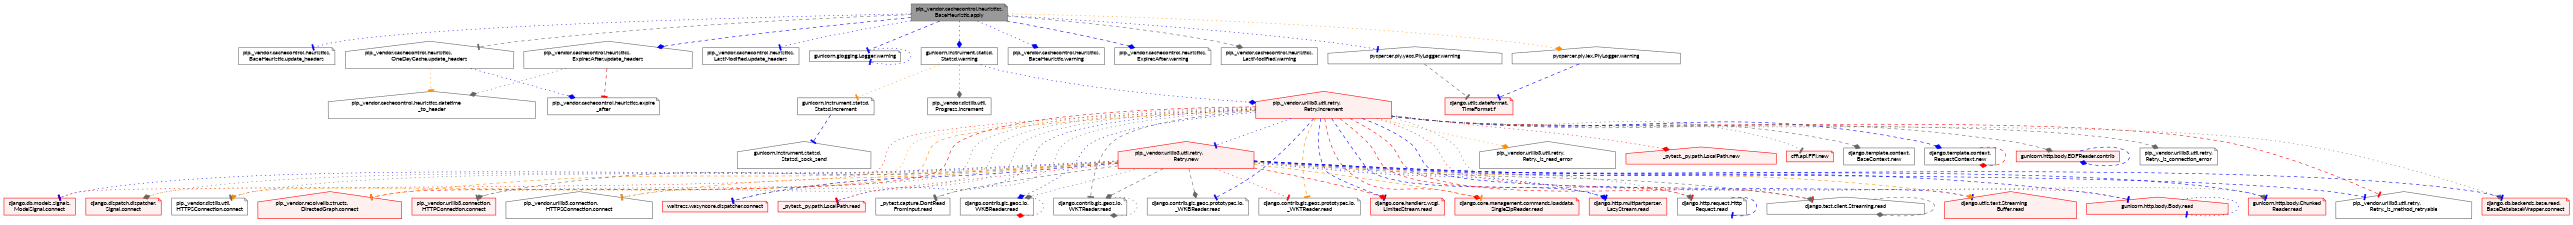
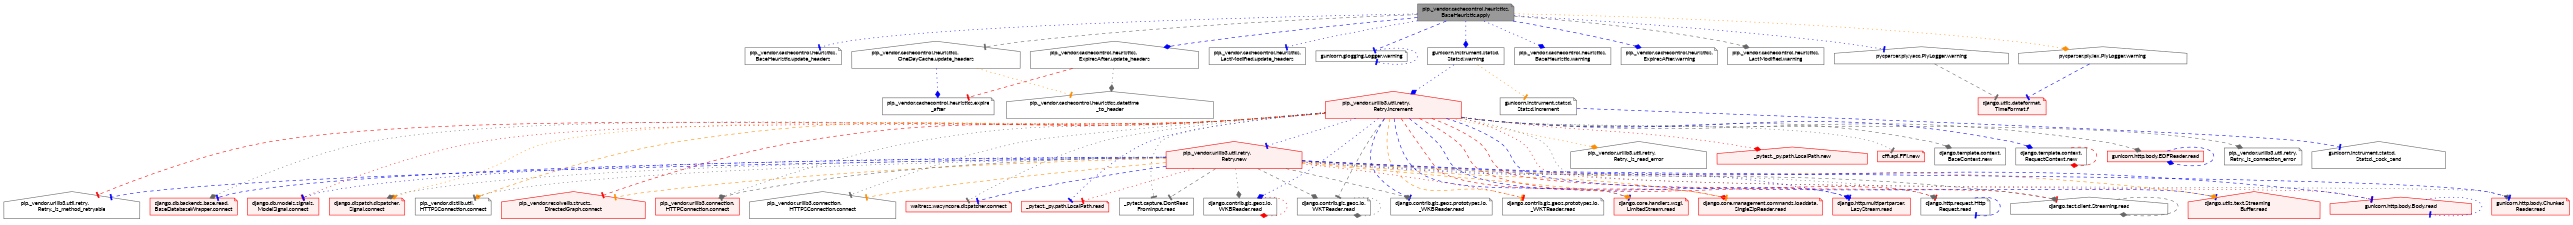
node "pip._vendor.distlib.util. Progress.increment": removed
node "gunicorn.http.body.EOFReader.contrib": label "gunicorn.http.body.EOFReader.contrib" -> "gunicorn.http.body.EOFReader.read"
edge "pip._vendor.urllib3.util.retry. Retry.new" -> "django.core.handlers.wsgi. LimitedStream.read": color red -> darkorange
